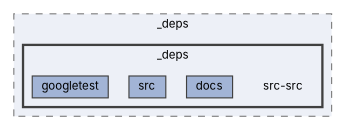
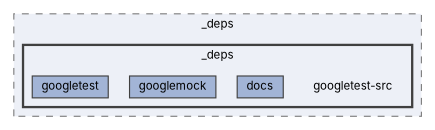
node "src": label "src" -> "googlemock"
node "src-src": label "src-src" -> "googletest-src"
